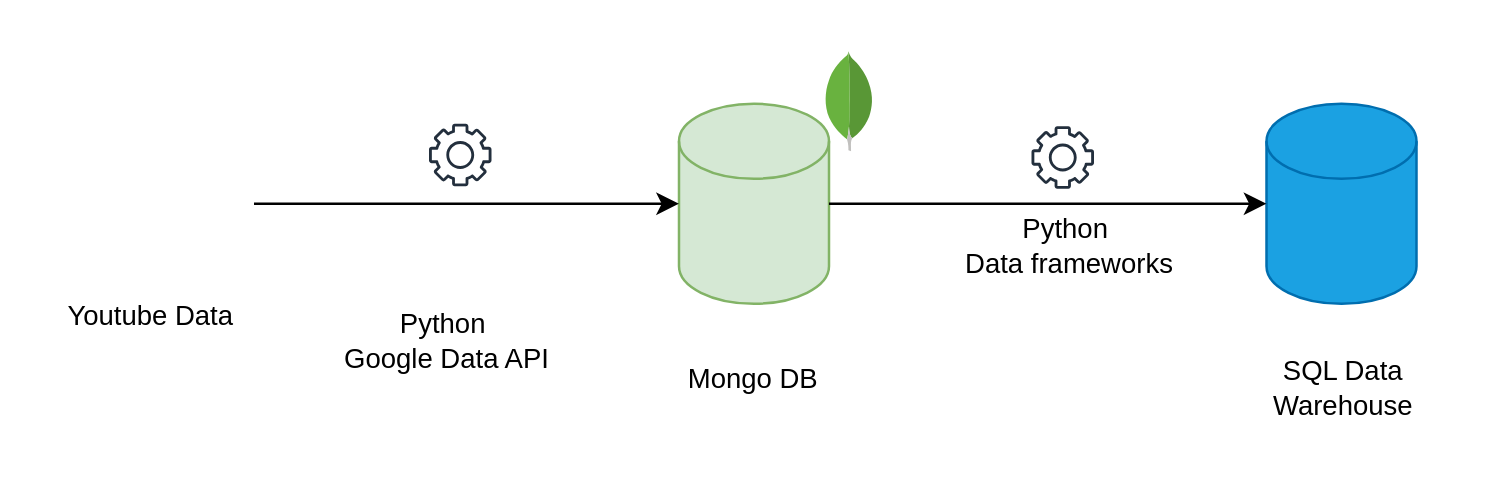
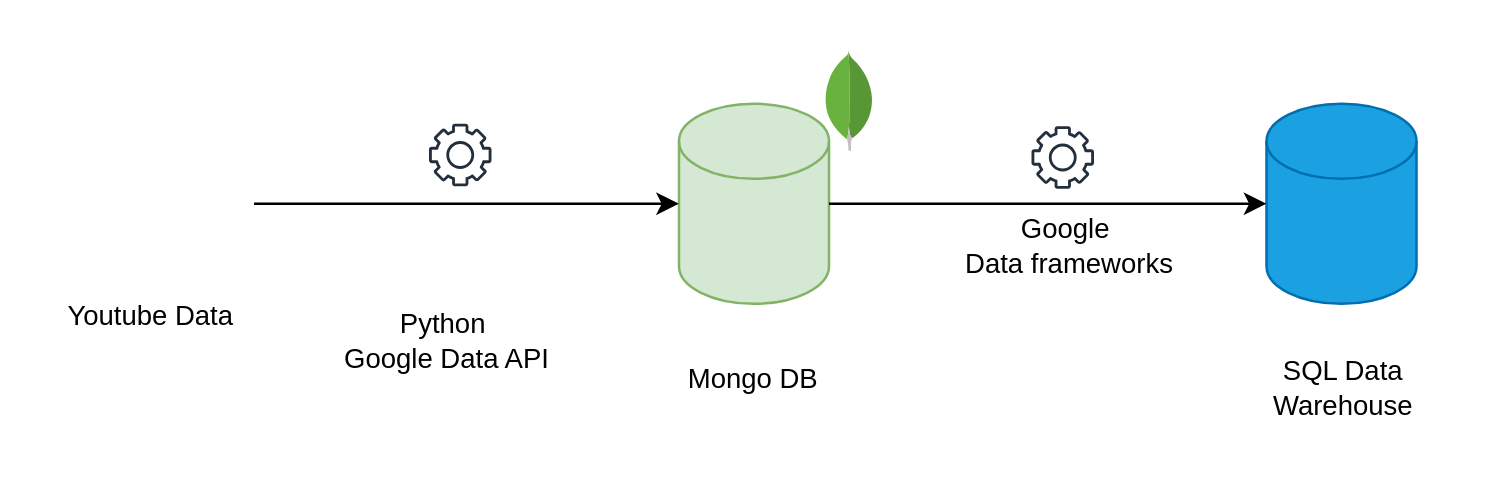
node "Python Data frameworks": label "Python Data frameworks" -> "Google Data frameworks"
